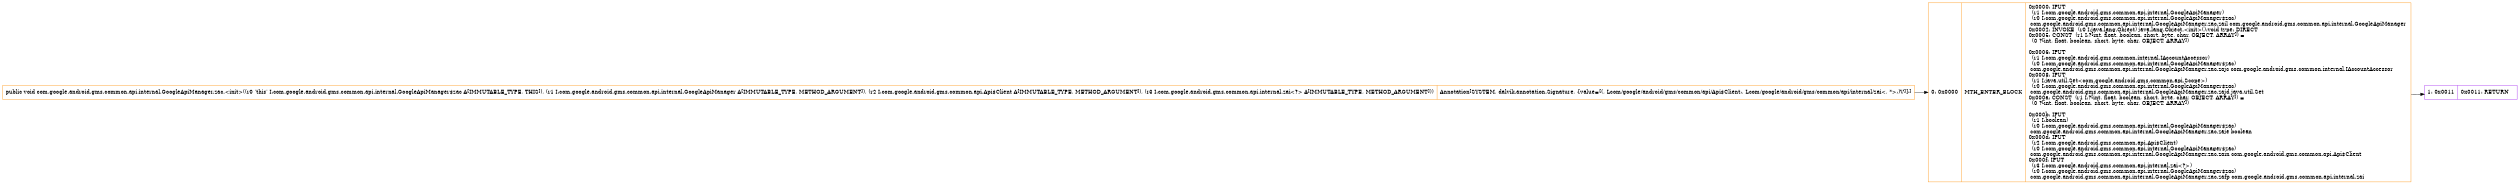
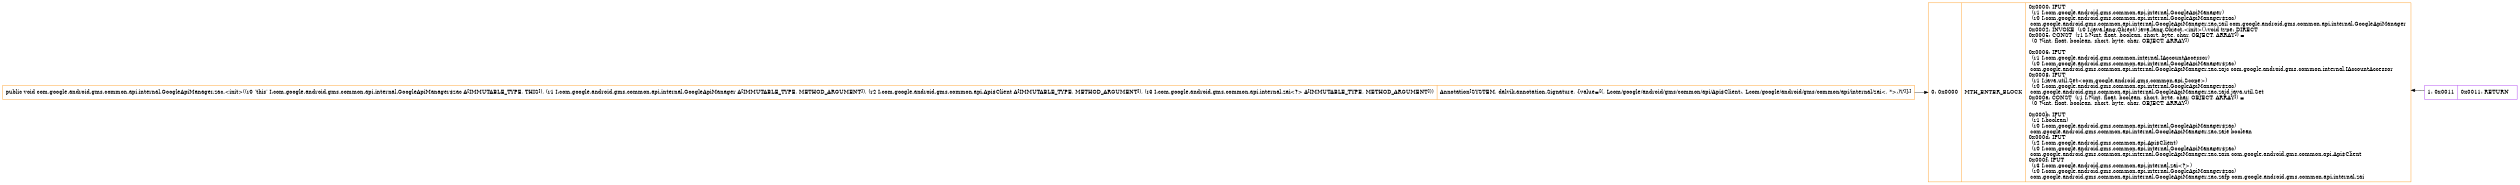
edge "0: 0x0000" -> "1: 0x0011": reversed
